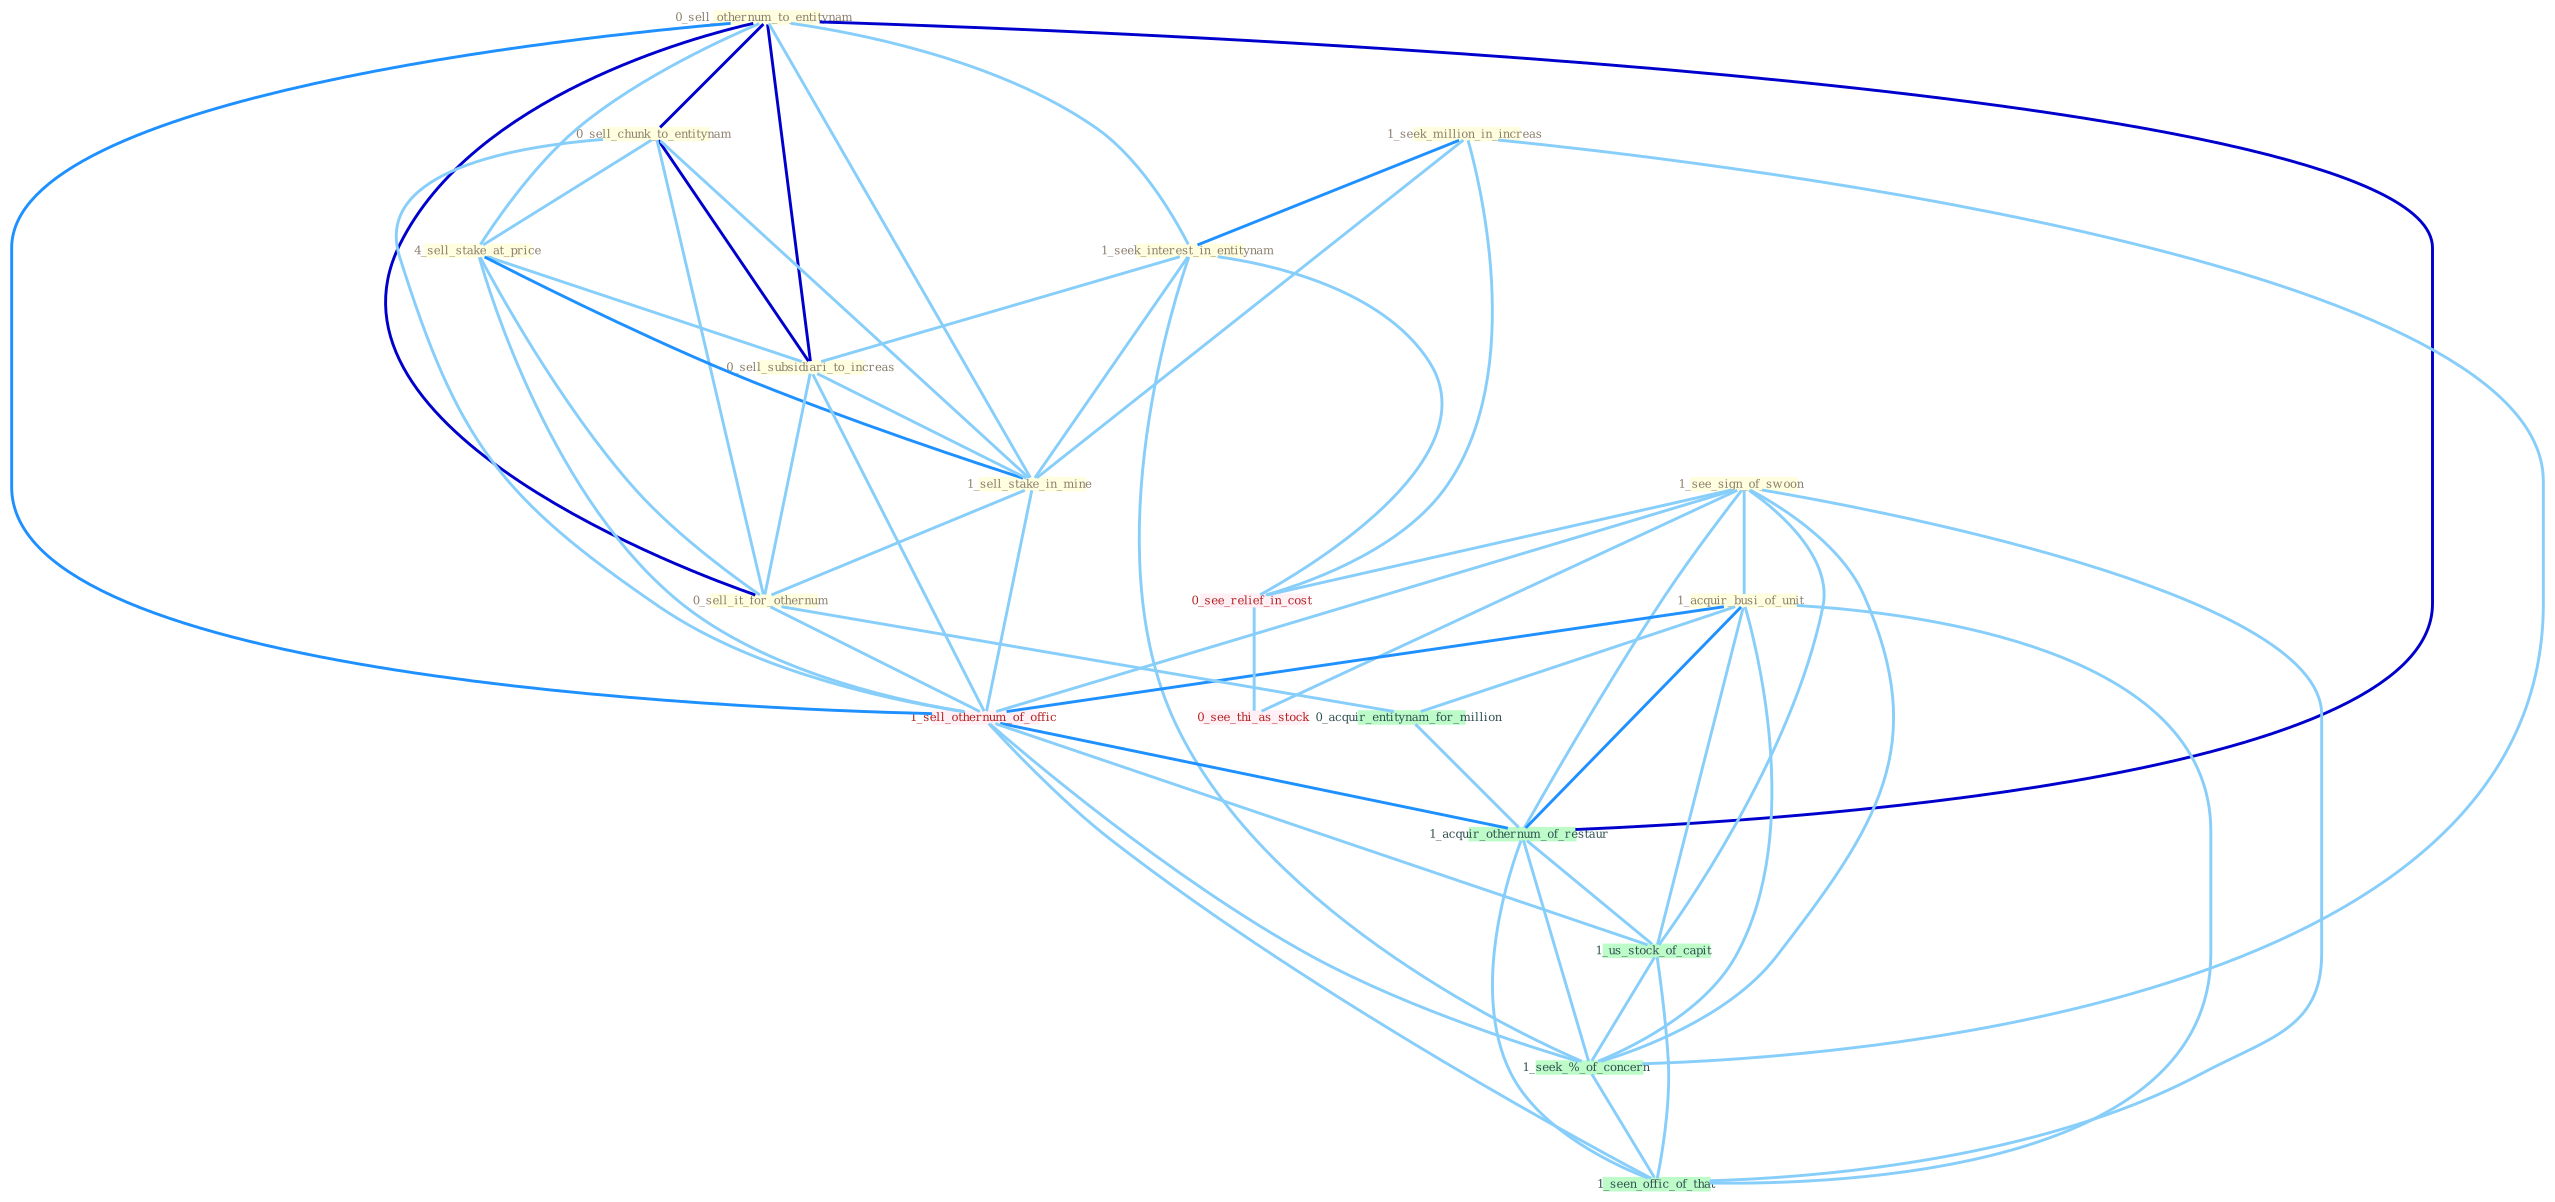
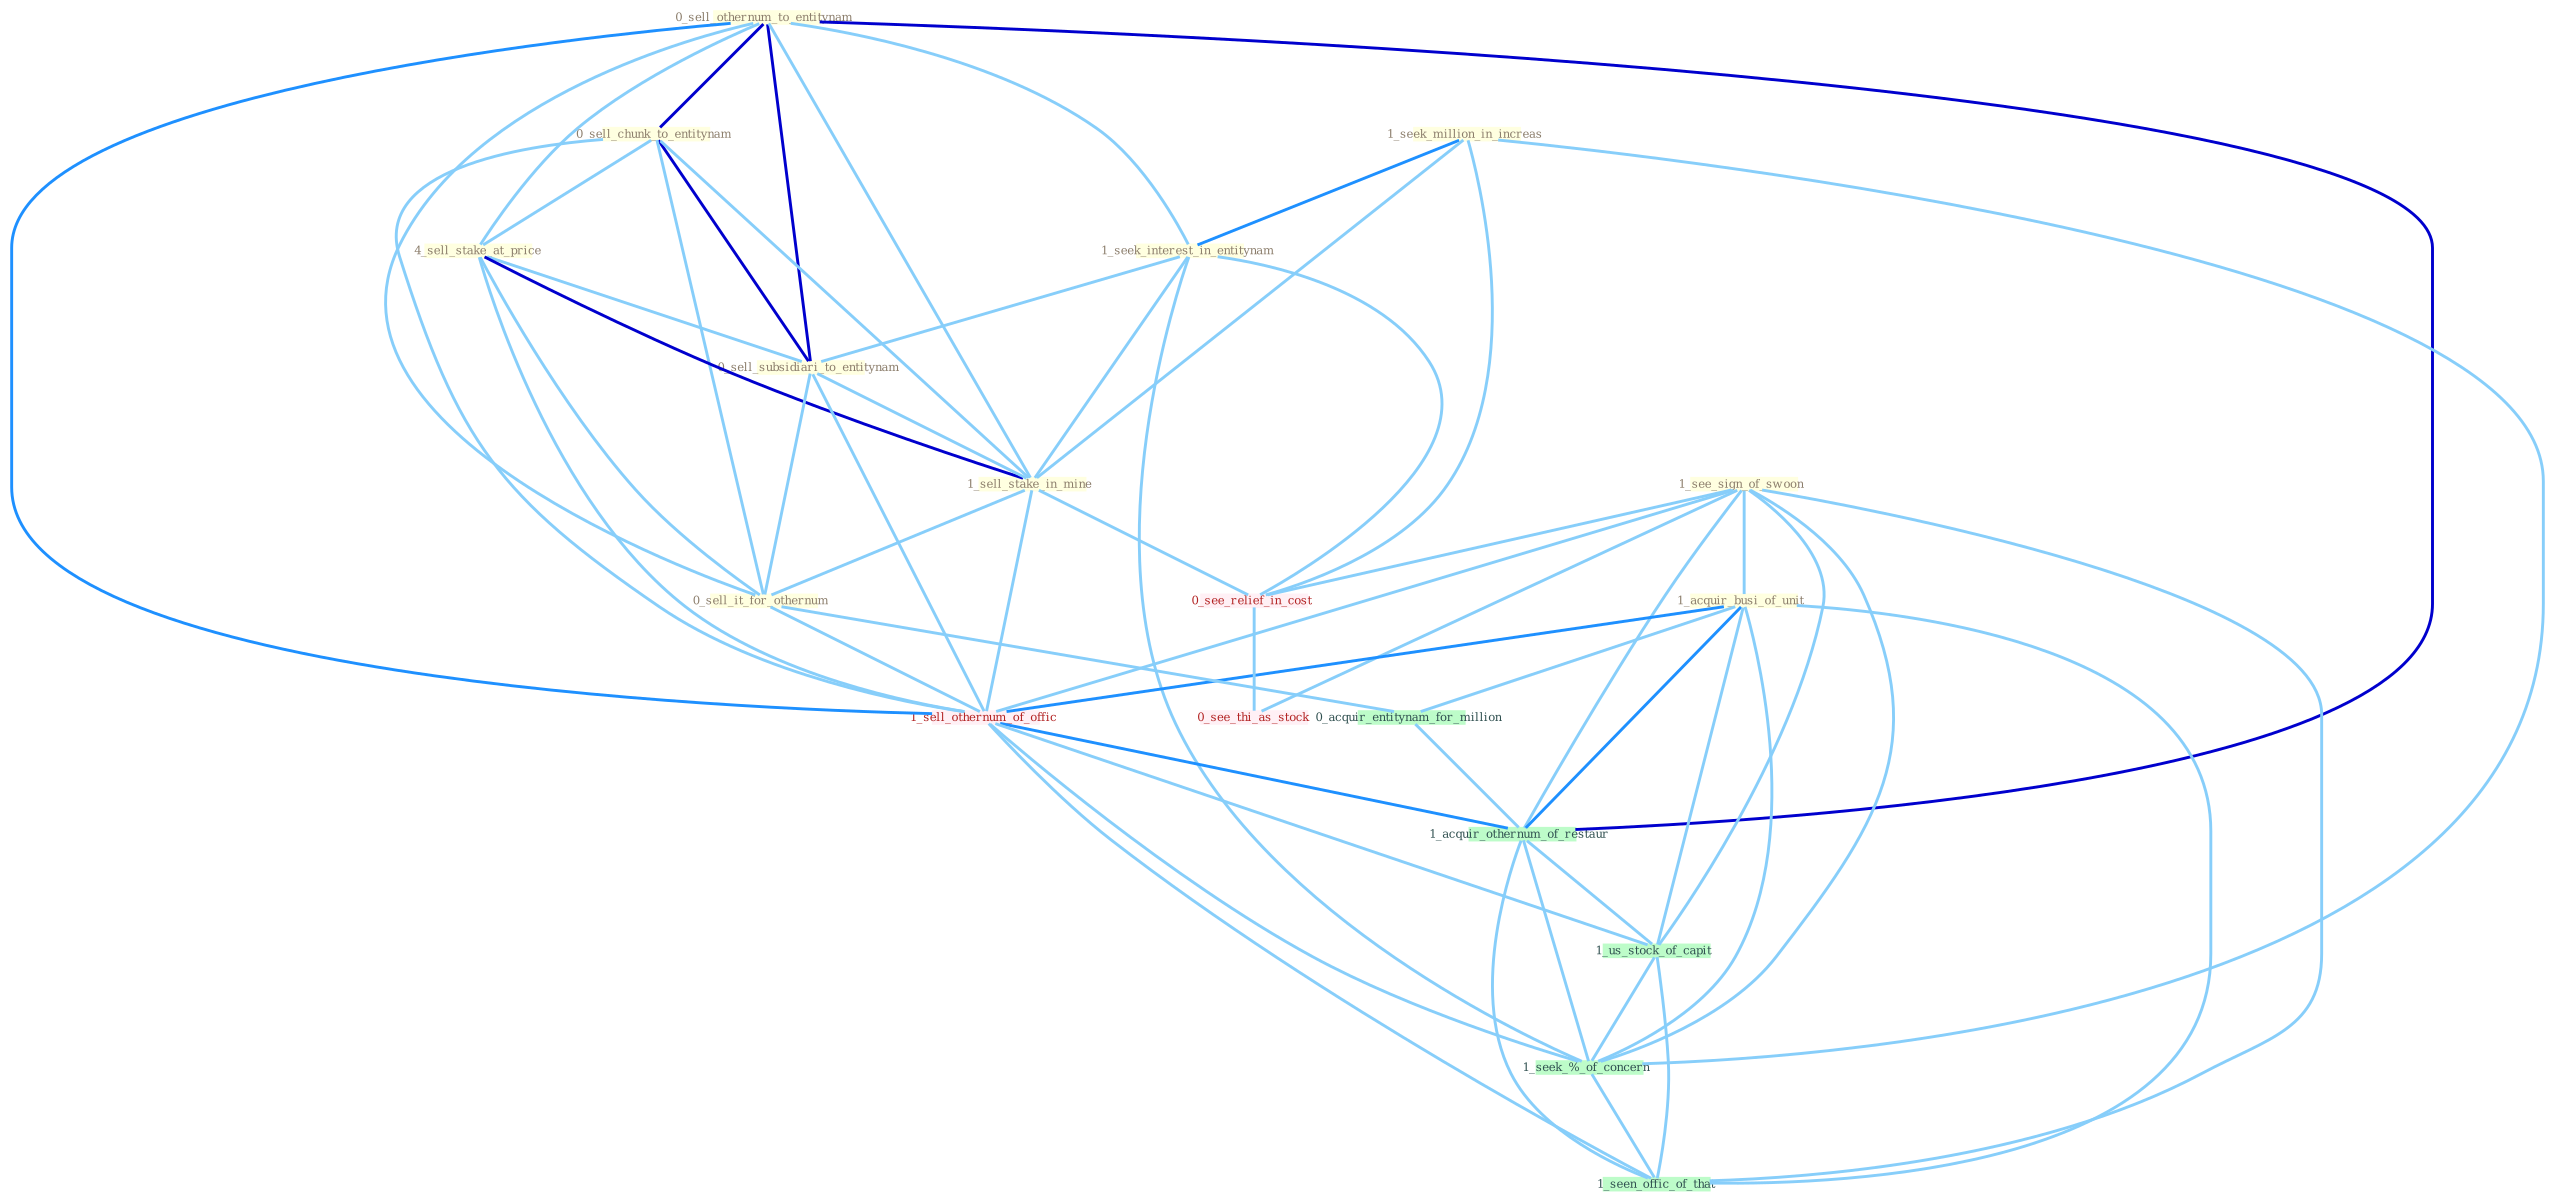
edge "0_sell_othernum_to_entitynam" -- "0_sell_it_for_othernum": color #0000cd -> #87cefa
node "0_sell_subsidiari_to_increas": label "0_sell_subsidiari_to_increas" -> "0_sell_subsidiari_to_entitynam"
edge "4_sell_stake_at_price" -- "1_sell_stake_in_mine": color #1e90ff -> #0000cd
edge "1_sell_stake_in_mine" -- "0_see_relief_in_cost": added
